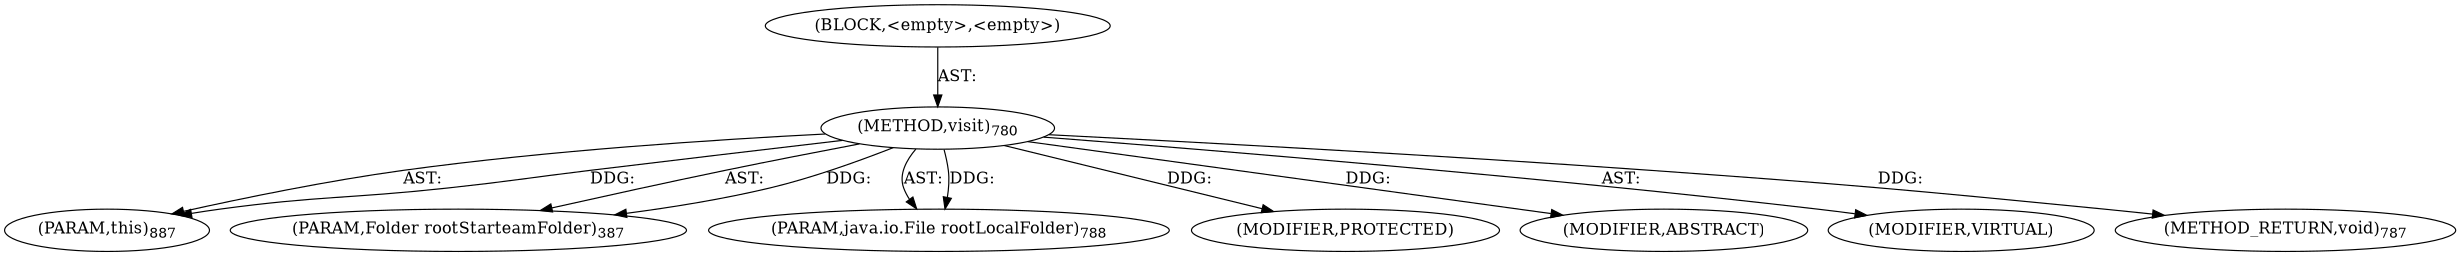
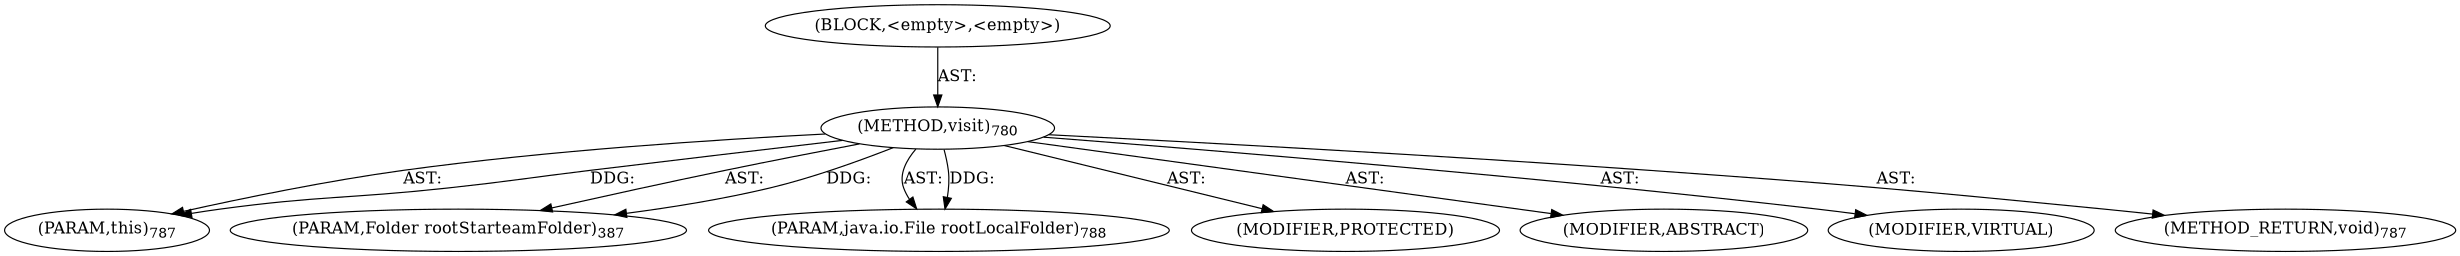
edge "(METHOD,visit)" -> "(MODIFIER,PROTECTED)": label "DDG: " -> "AST: "
edge "(METHOD,visit)" -> "(MODIFIER,ABSTRACT)": label "DDG: " -> "AST: "
edge "(METHOD,visit)" -> "(METHOD_RETURN,void)": label "DDG: " -> "AST: "
node "(PARAM,this)": text "887" -> "787"
